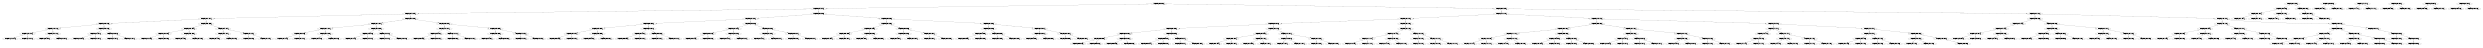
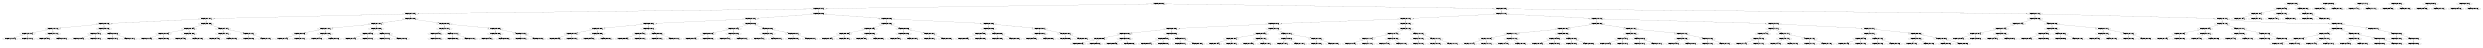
node "Node{data=[2930, 2930]}": removed
node "Node{data=[7501, 7501]}": added
